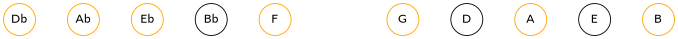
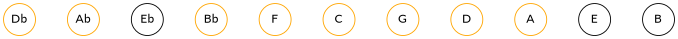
node "Eb": color orange -> black
node "Bb": color black -> orange
node "C": added
node "D": color black -> orange
node "B": color orange -> black
